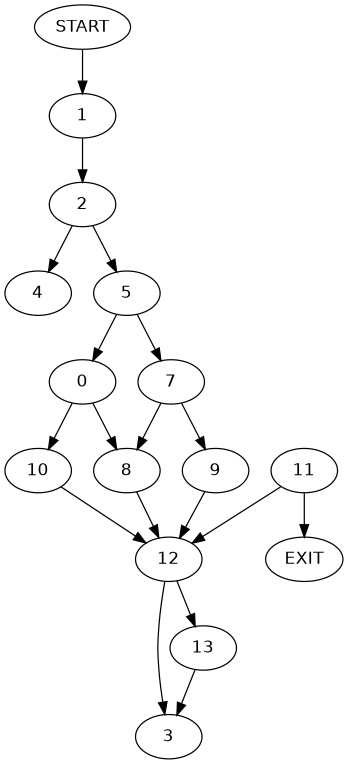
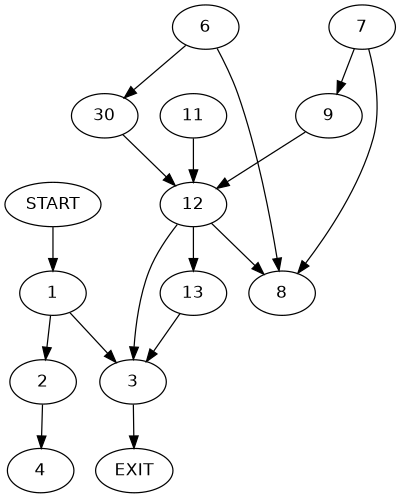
node "5": removed
edge "1" -> "3": added
node "0": label "0" -> "6"
node "10": label "10" -> "30"
edge "8" -> "12": reversed
edge "11" -> "EXIT": now "3" -> "EXIT"
